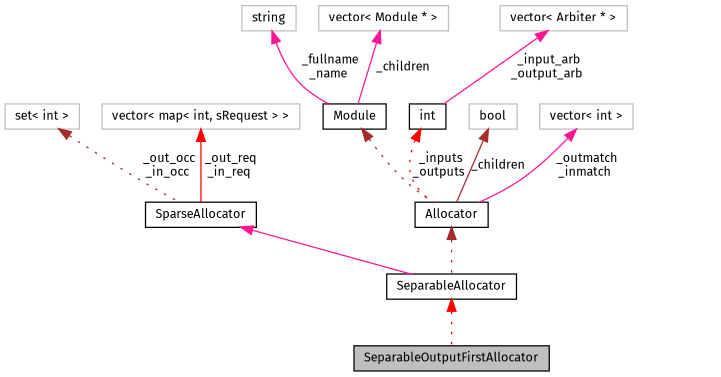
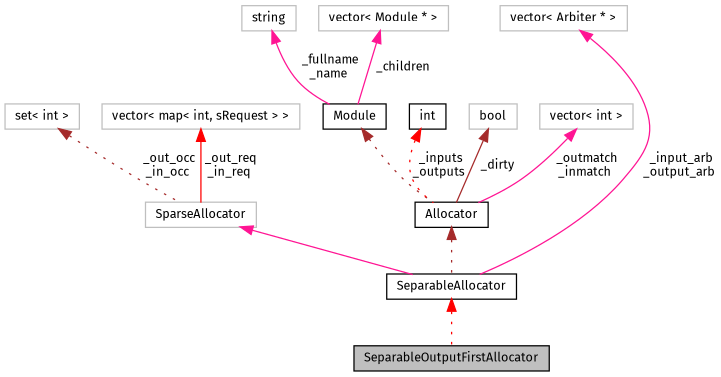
edge "int" -> "vector< Arbiter * >": now "SeparableAllocator" -> "vector< Arbiter * >"
edge "Allocator" -> "bool": label " _children" -> " _dirty"
node "SparseAllocator": color black -> grey75
